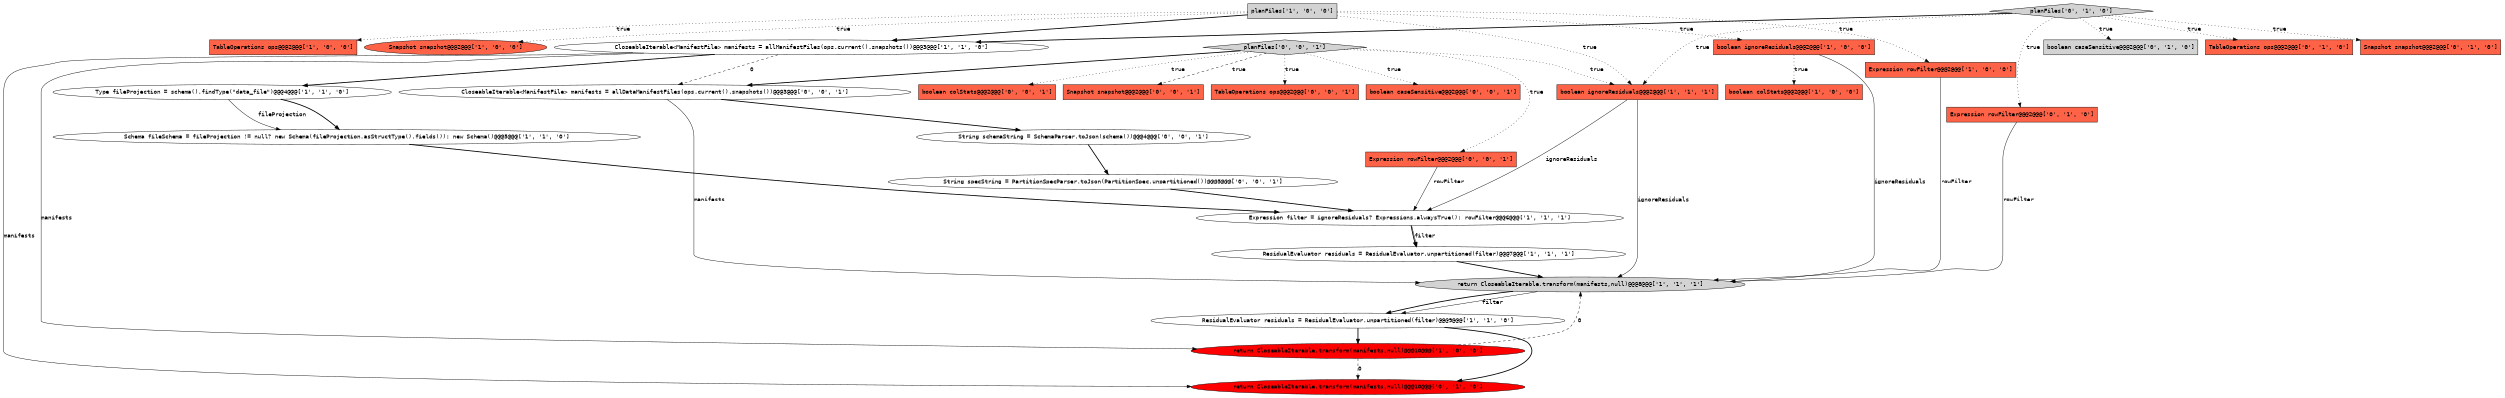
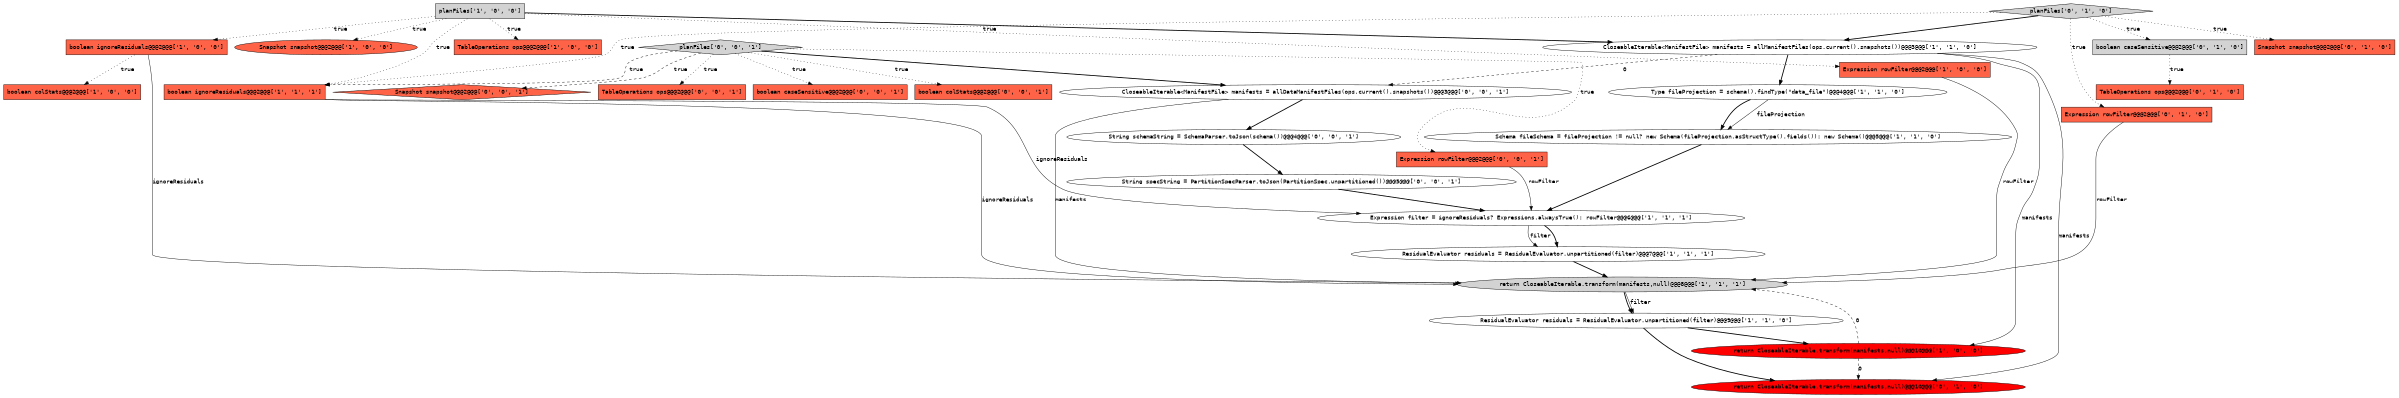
edge "planFiles['0', '1', '0']" -> "TableOperations ops@@@2@@@['0', '1', '0']": now "boolean caseSensitive@@@2@@@['0', '1', '0']" -> "TableOperations ops@@@2@@@['0', '1', '0']"
edge "planFiles['0', '0', '1']" -> "boolean ignoreResiduals@@@2@@@['1', '1', '1']": style dotted -> dashed
node "Snapshot snapshot@@@2@@@['0', '0', '1']": shape box -> diamond
